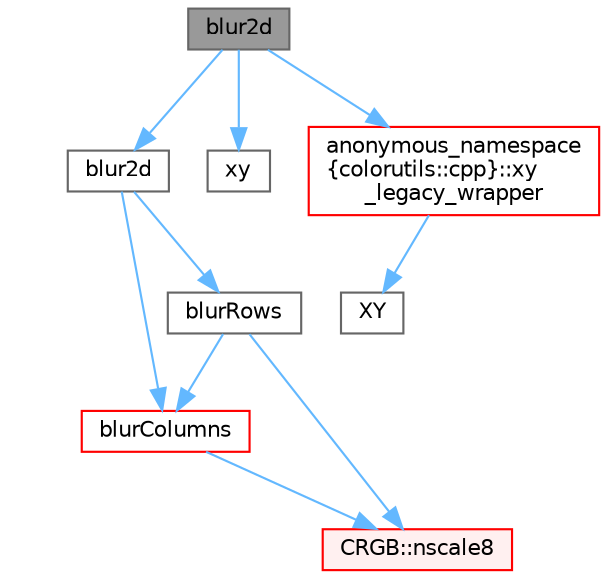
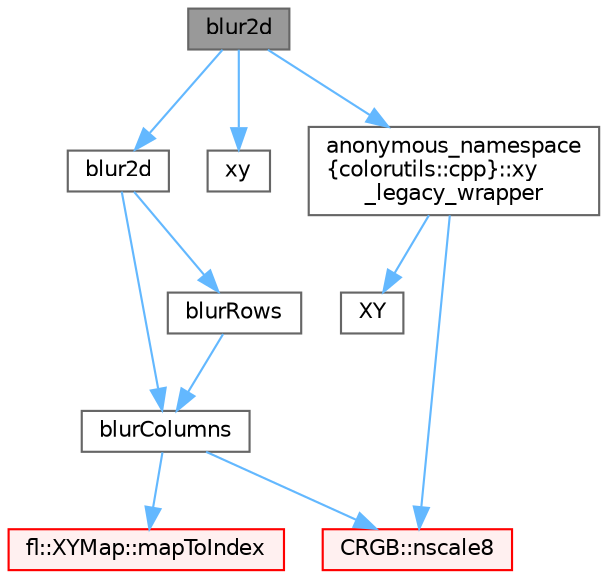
node "anonymous_namespace {colorutils::cpp}::xy _legacy_wrapper": color red -> grey40
edge "blurRows" -> "CRGB::nscale8": now "anonymous_namespace {colorutils::cpp}::xy _legacy_wrapper" -> "CRGB::nscale8"
node "blurColumns": color red -> grey40
node "fl::XYMap::mapToIndex": added
